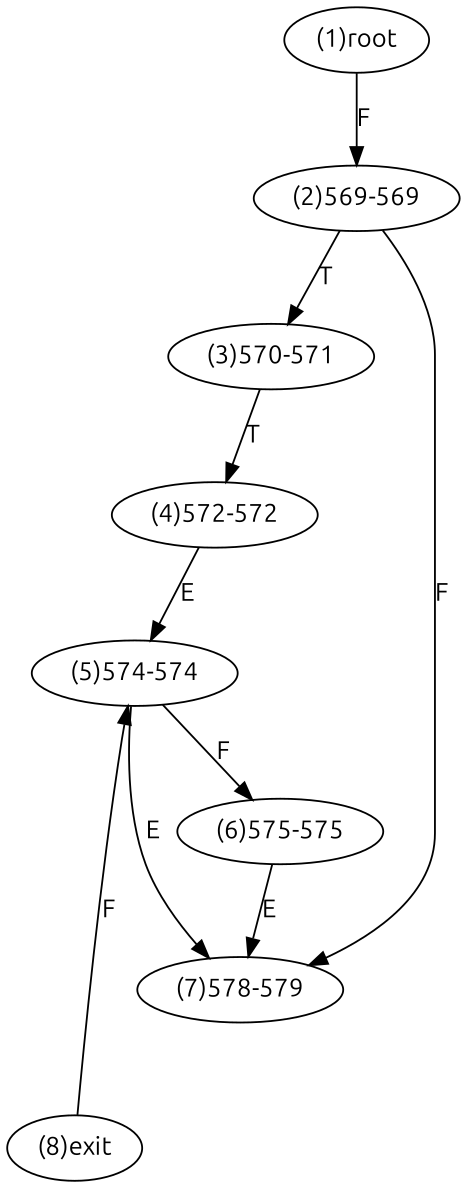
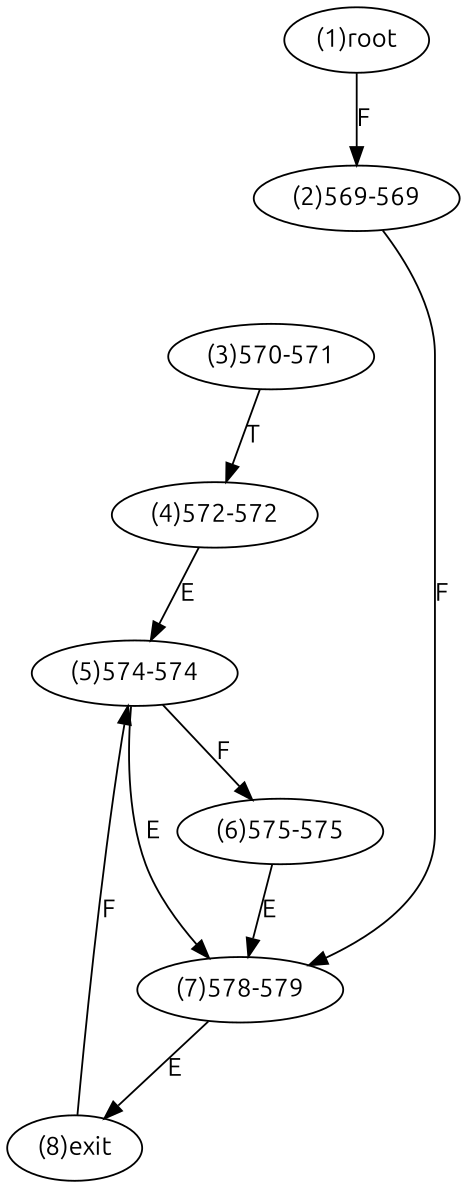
edge "(2)569-569" -> "(3)570-571": removed, label "T"
edge "(7)578-579" -> "(8)exit": added, label "E"
